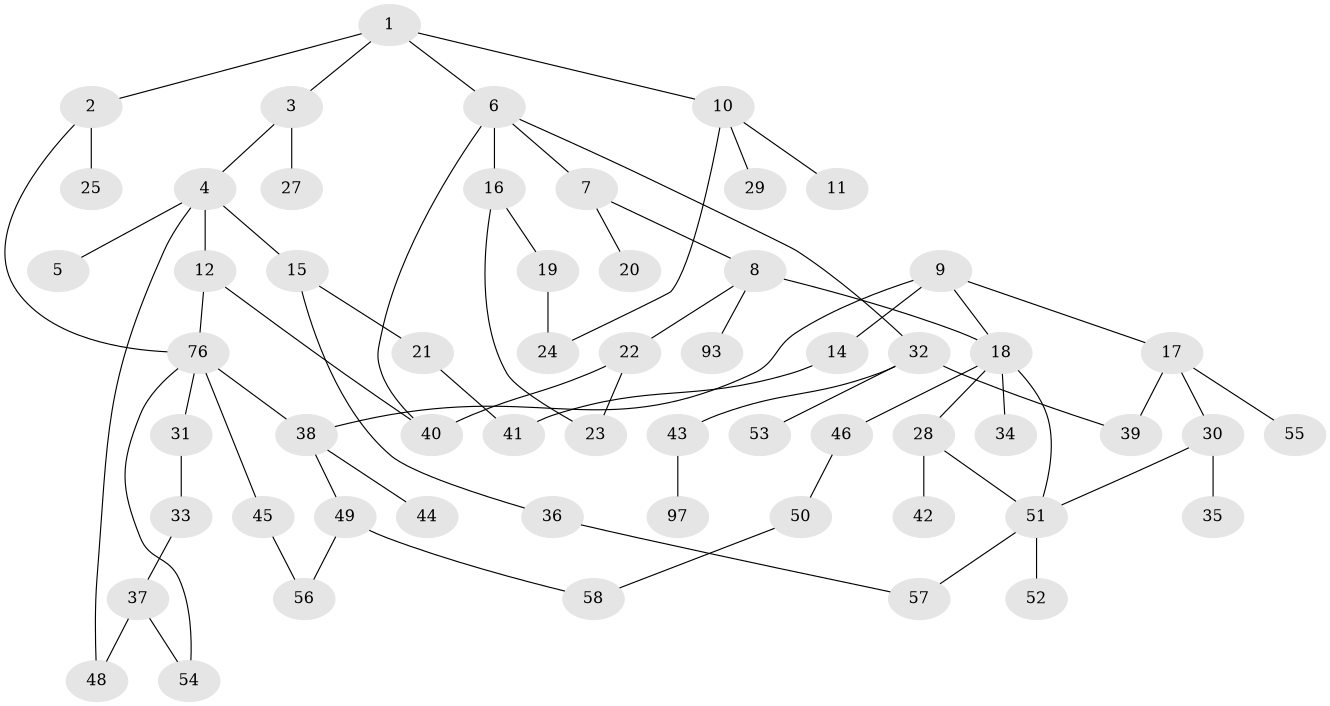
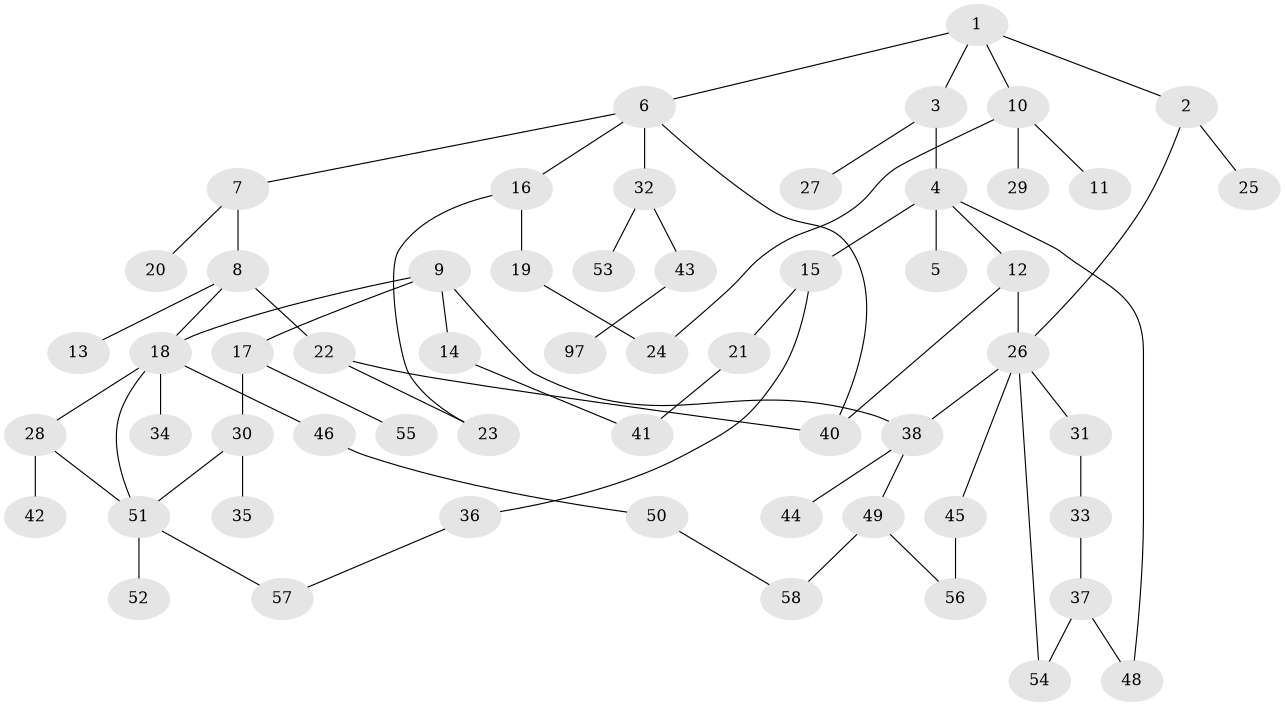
node "76": label "76" -> "26"
node "93": label "93" -> "13"
node "39": removed
